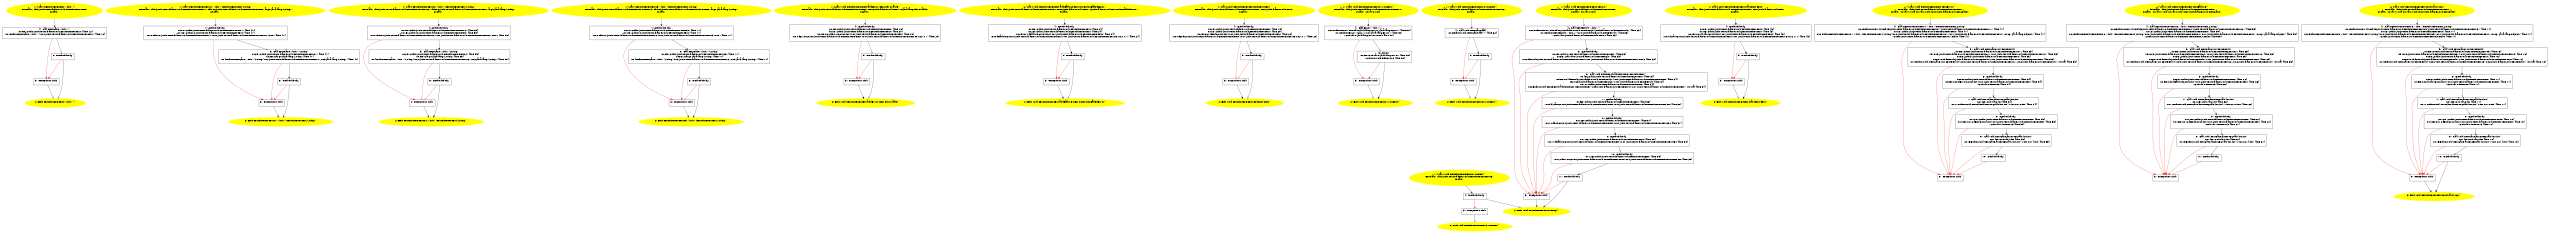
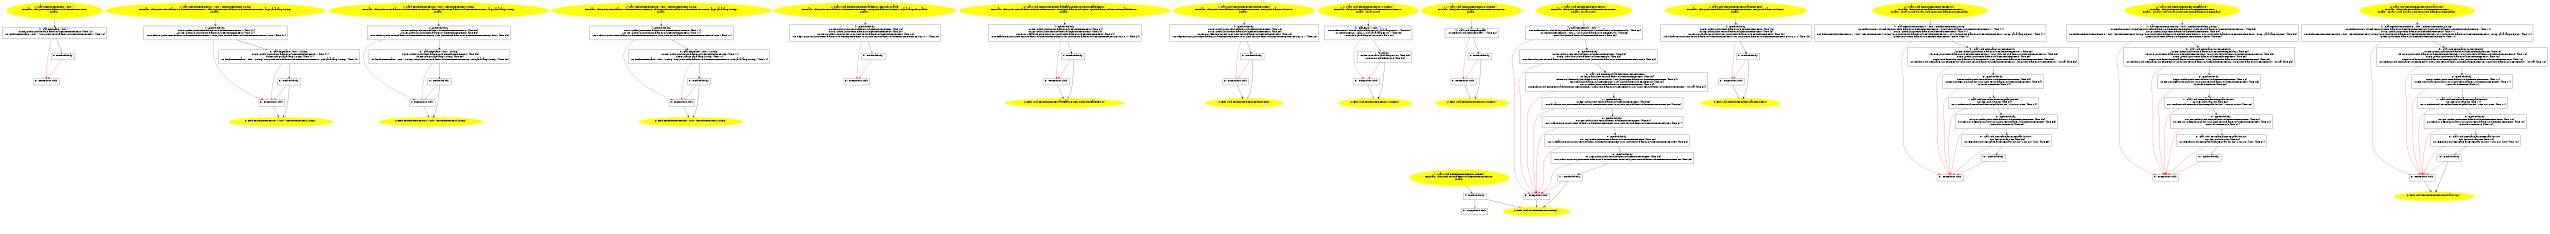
node "2: Exit TestListenerTest.<init>()": removed
node "2: Exit void TestListenerTest.addError(Test,Throwable)": removed
node "2: Exit void TestListenerTest$3.runTest()": removed
